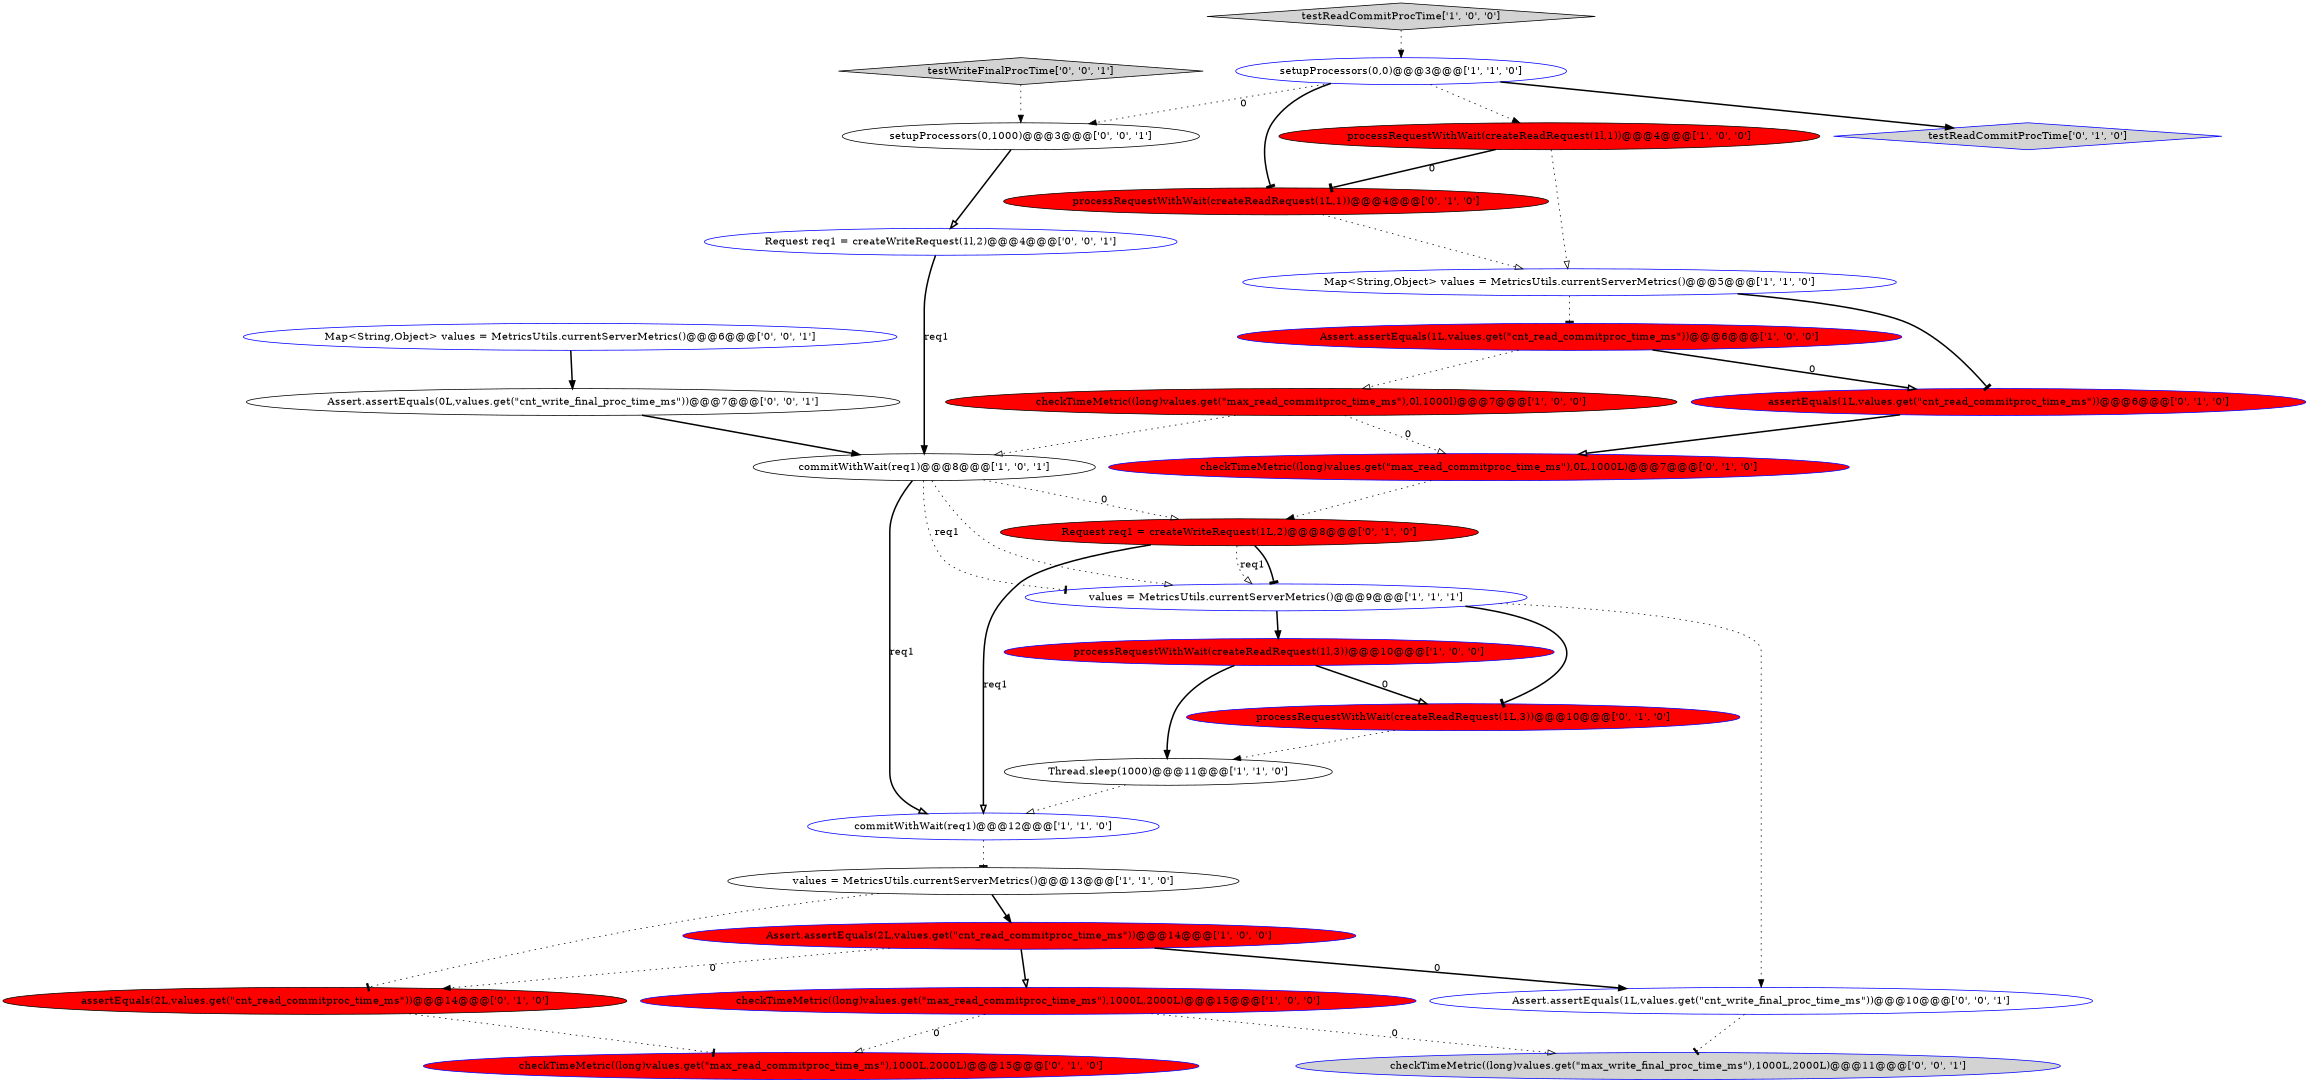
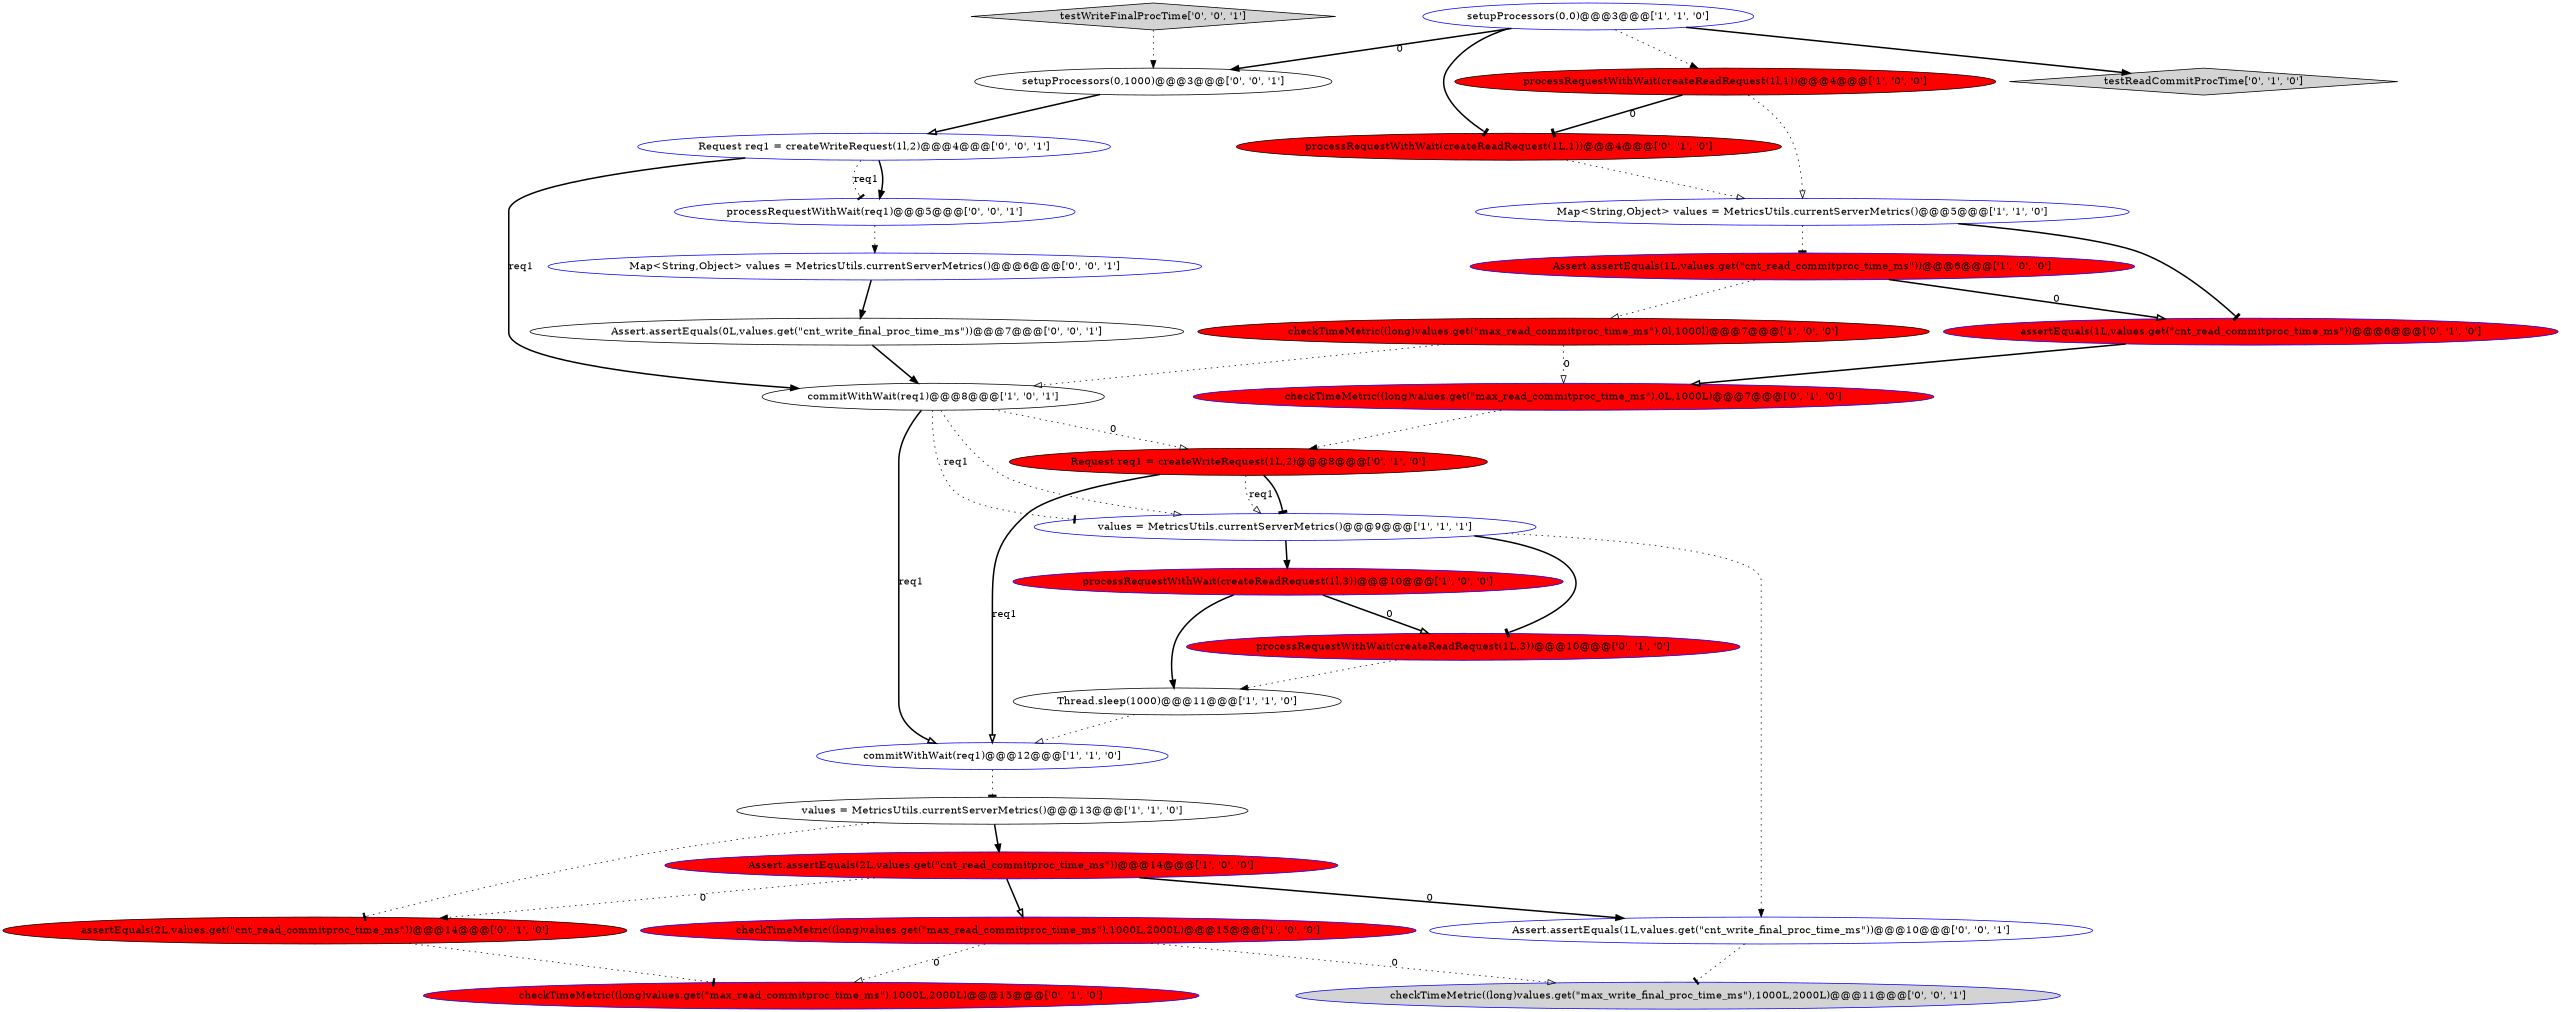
node "testReadCommitProcTime['1', '0', '0']": removed
edge "setupProcessors(0,0)@@@3@@@['1', '1', '0']" -> "setupProcessors(0,1000)@@@3@@@['0', '0', '1']": style dotted -> bold
node "testReadCommitProcTime['0', '1', '0']": color blue -> black
node "processRequestWithWait(req1)@@@5@@@['0', '0', '1']": added
